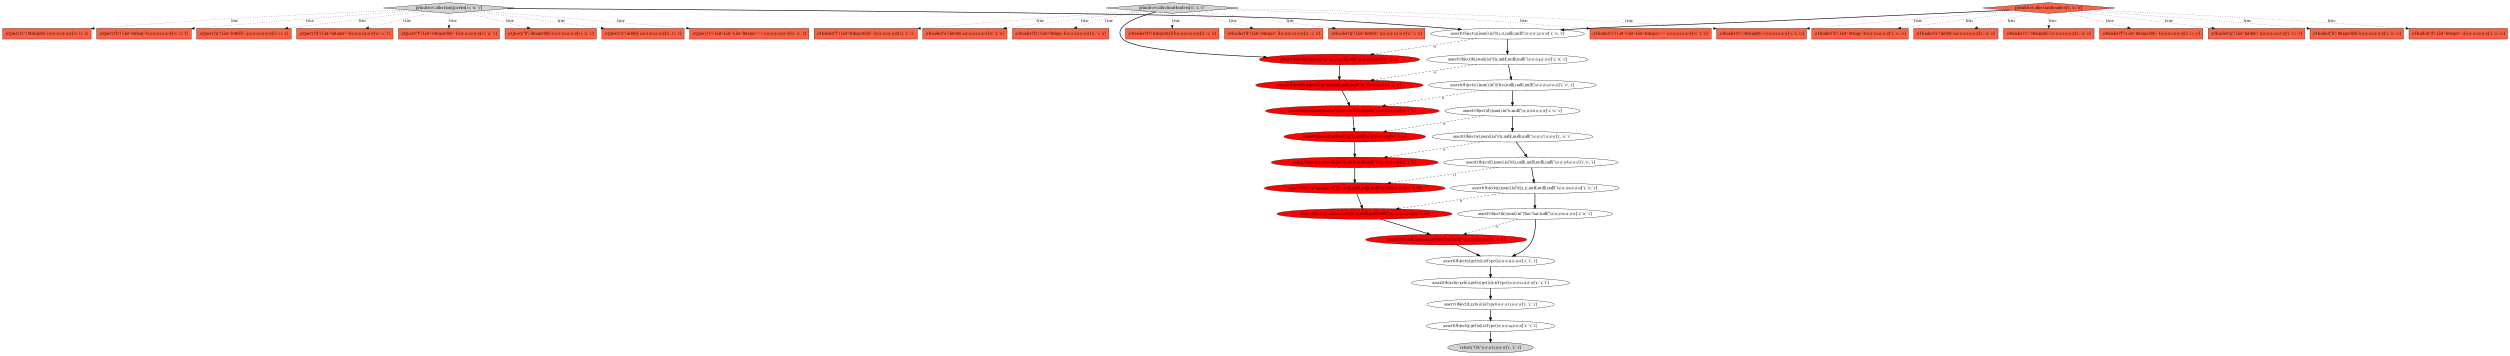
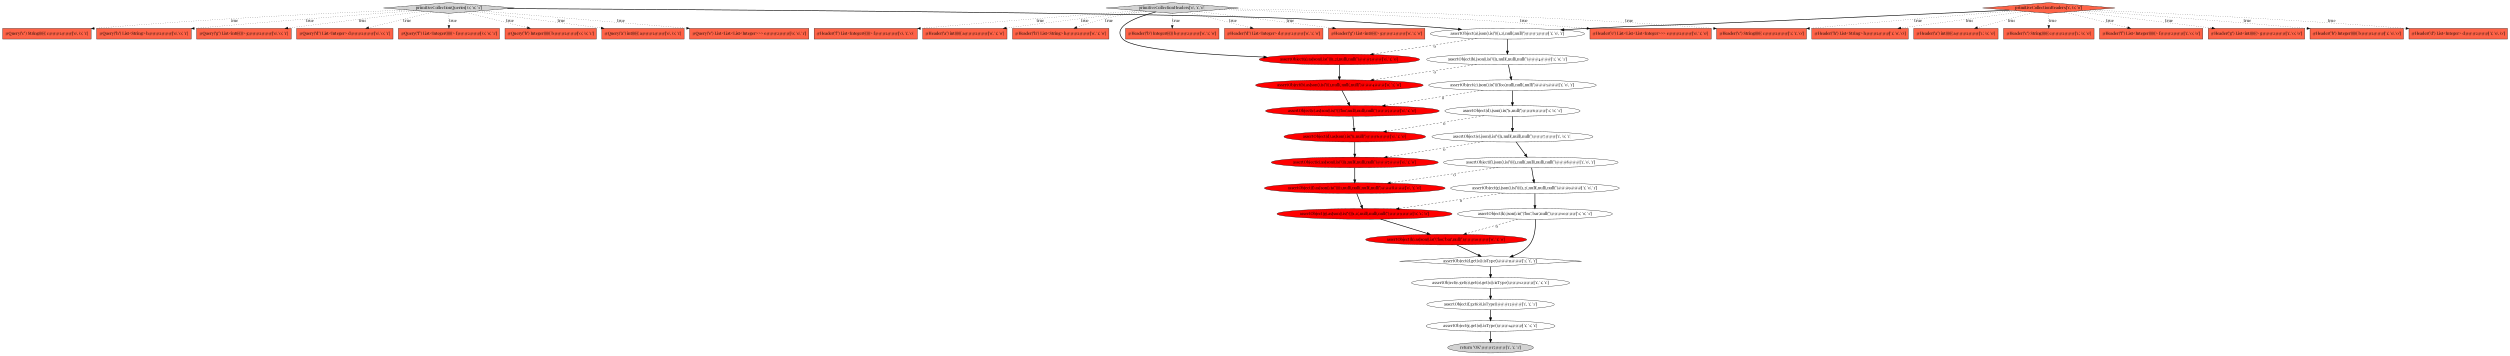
node "assertObject(d.get(0)).isType()@@@11@@@['1', '1', '1']": shape ellipse -> diamond
